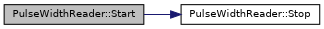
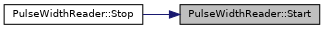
edge "PulseWidthReader::Start" -> "PulseWidthReader::Stop": reversed
